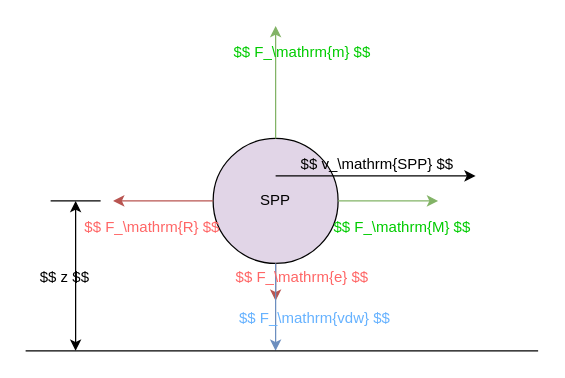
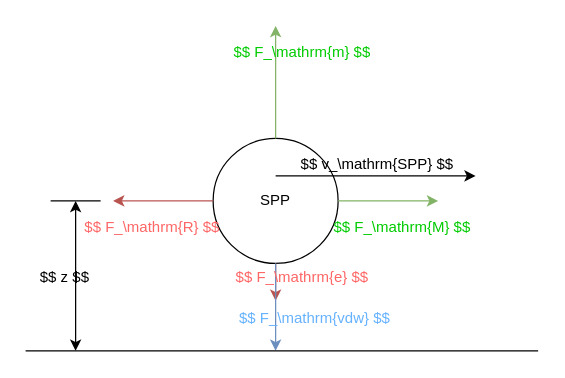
node "SPP": fillcolor #e1d5e7 -> #ffffff
